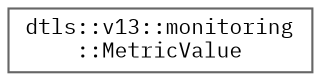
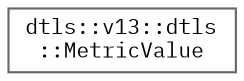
node "dtls::v13::monitoring ::MetricValue": label "dtls::v13::monitoring ::MetricValue" -> "dtls::v13::dtls ::MetricValue"
